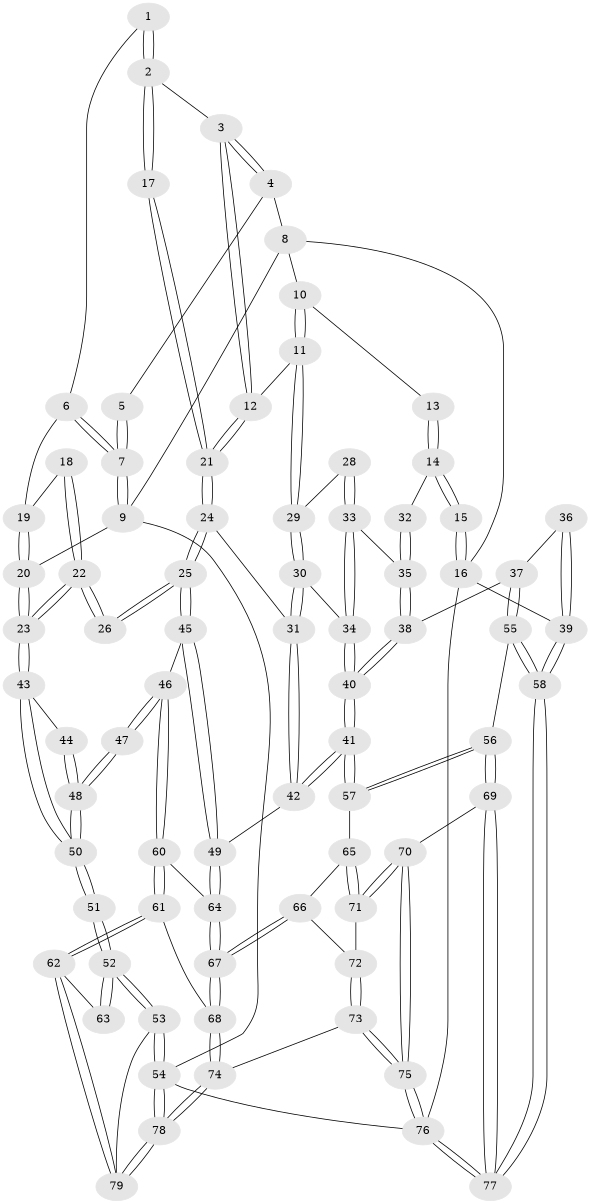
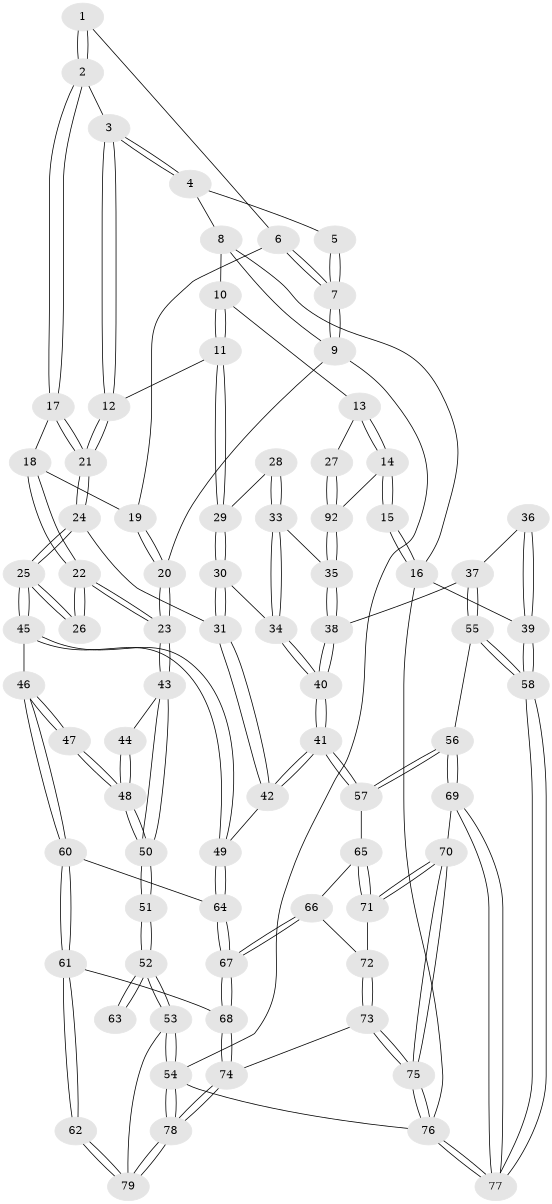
edge "17" -- "18": added
node "27": added
node "32": label "32" -> "92"
edge "62" -- "63": removed
